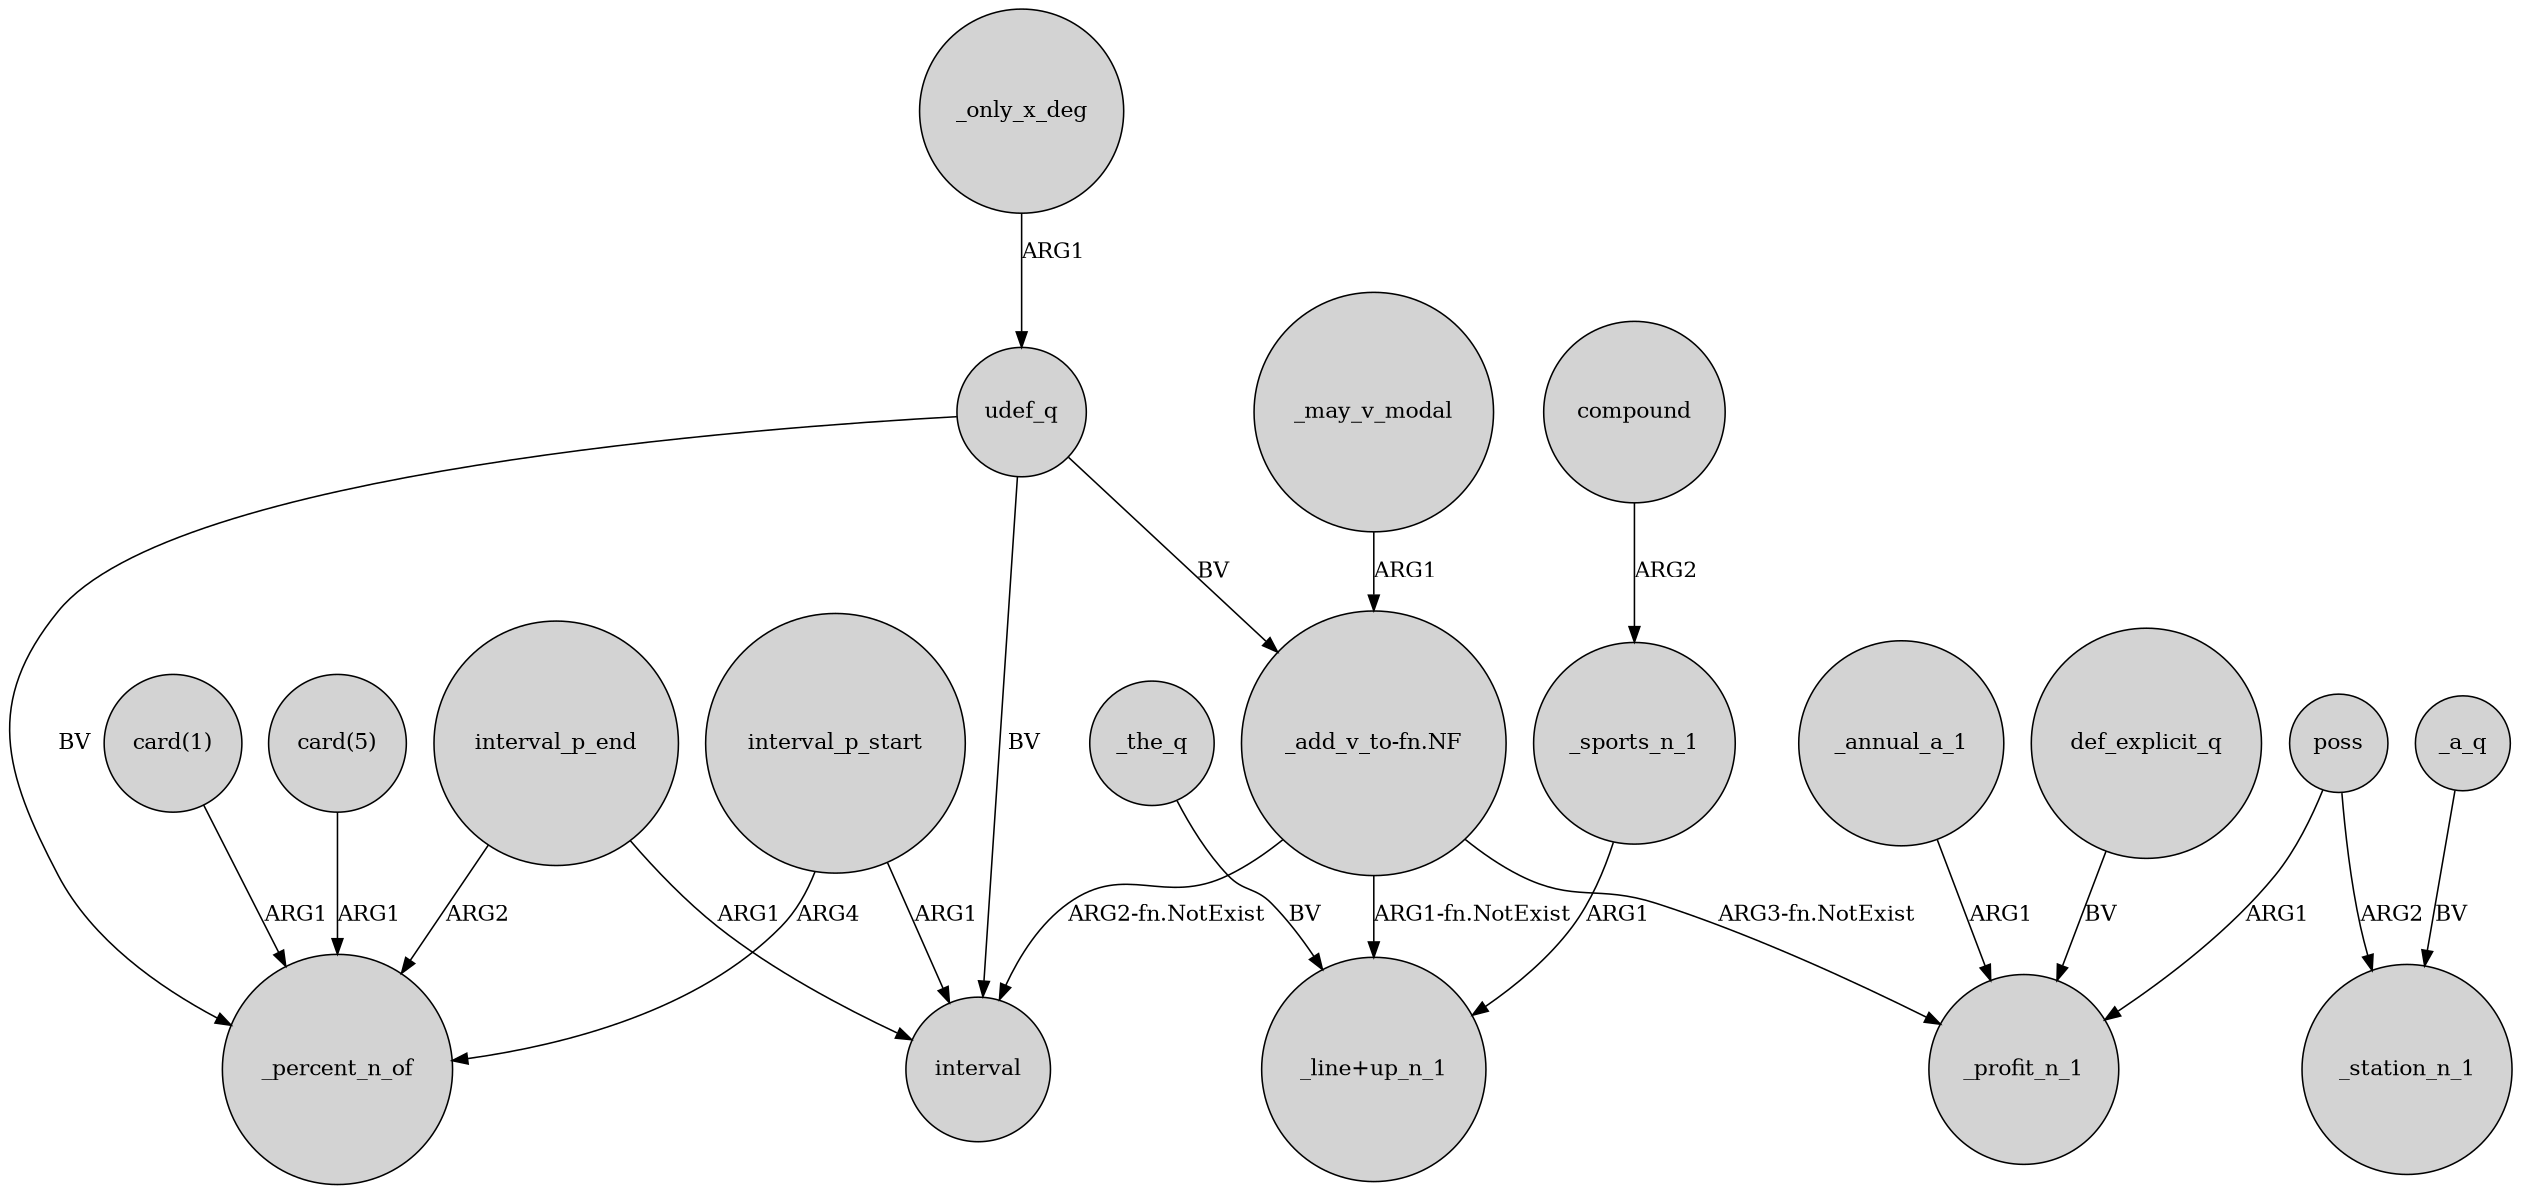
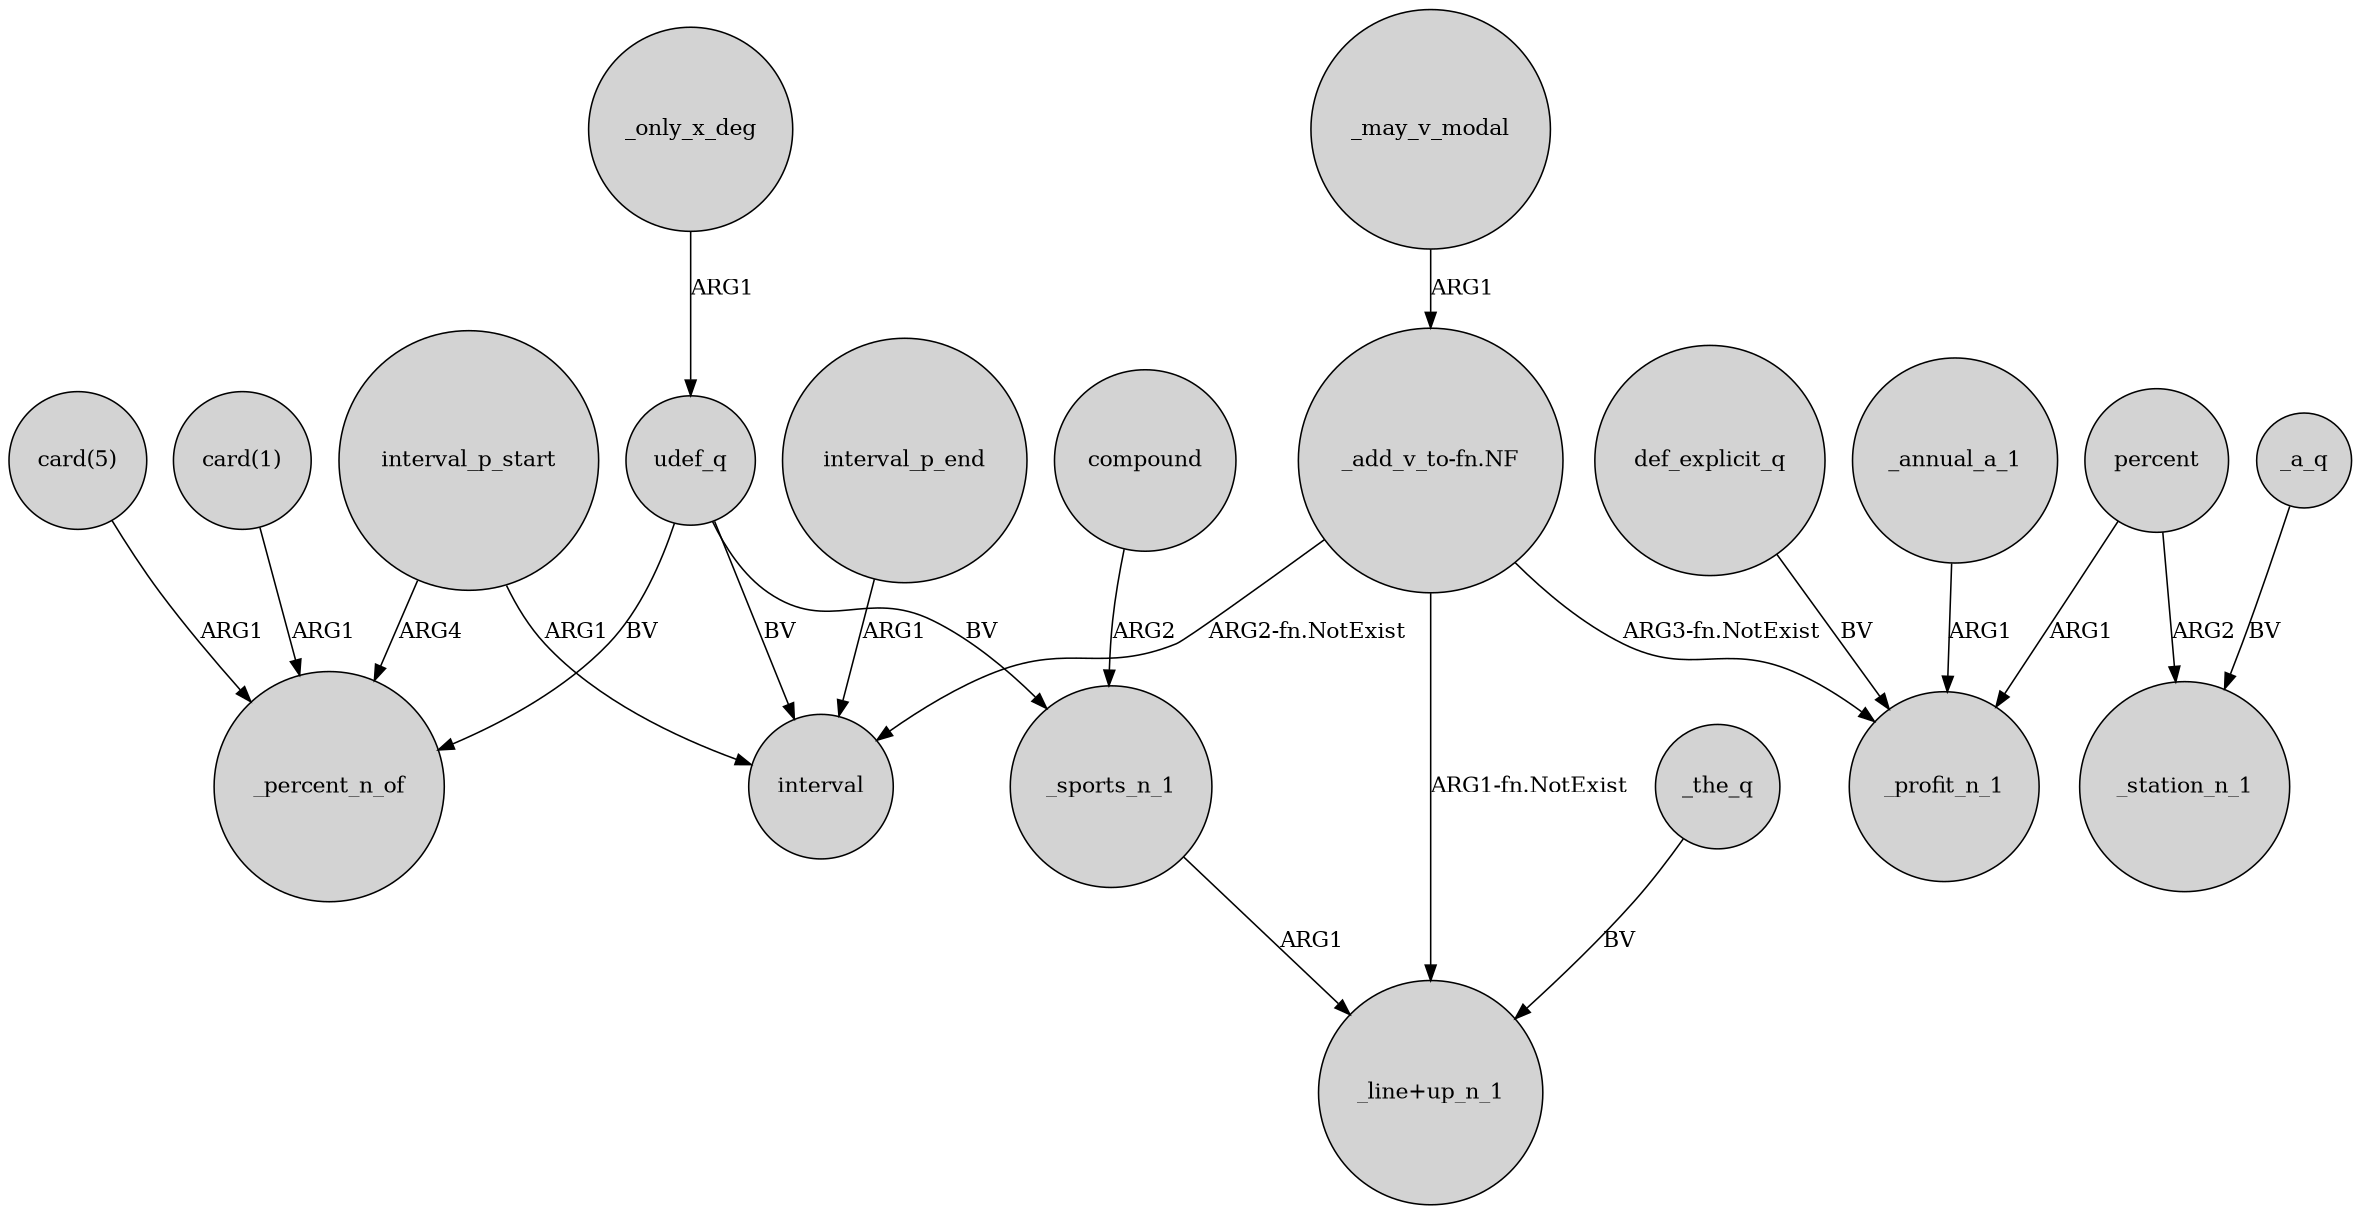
edge "udef_q" -> "_add_v_to-fn.NF": now "udef_q" -> "_sports_n_1"
node "poss": label "poss" -> "percent"
edge "interval_p_end" -> "_percent_n_of": removed, label "ARG2"
